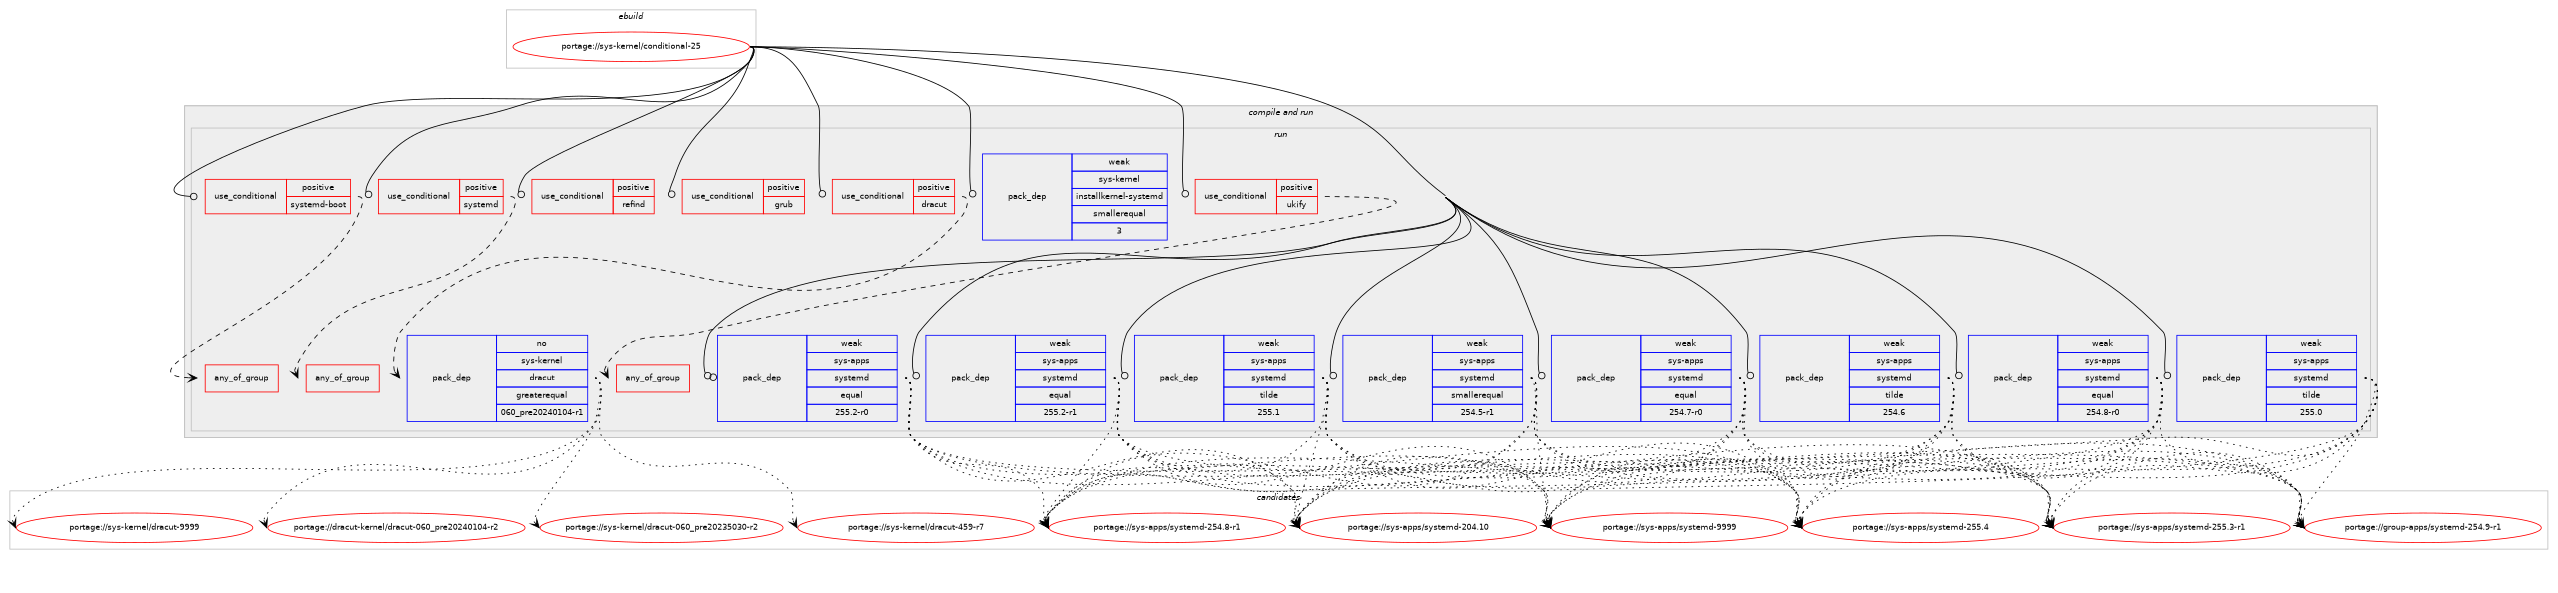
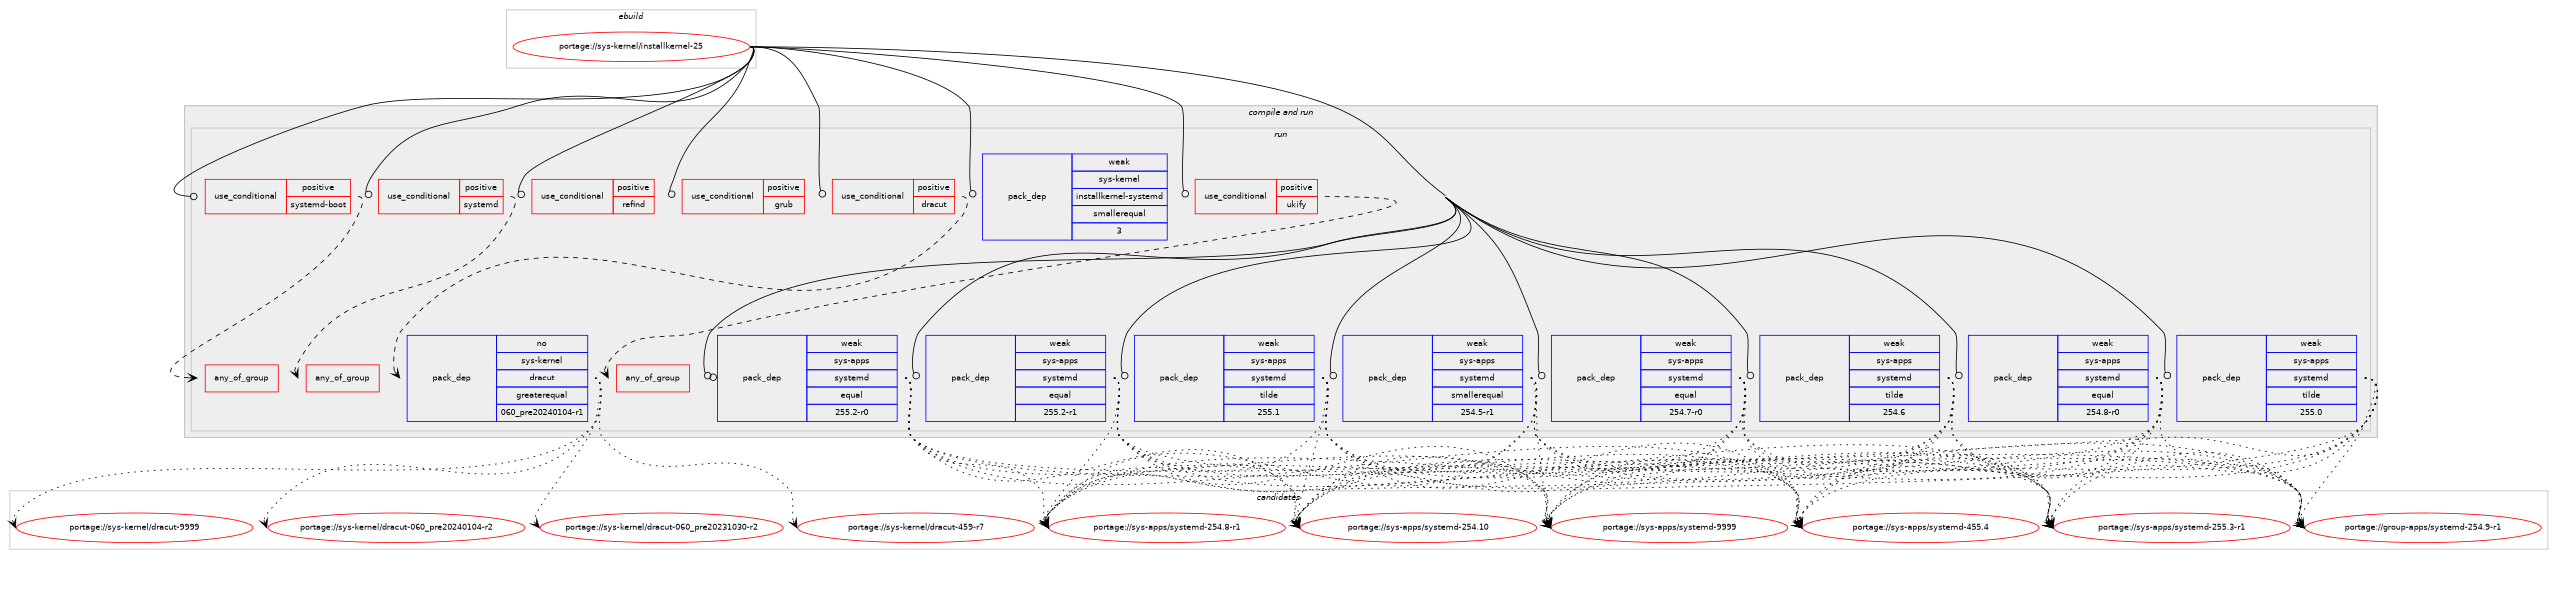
node "portage://sys-kernel/conditional-25": label "portage://sys-kernel/conditional-25" -> "portage://sys-kernel/installkernel-25"
node "portage://dracut-kernel/dracut-060_pre20240104-r2": label "portage://dracut-kernel/dracut-060_pre20240104-r2" -> "portage://sys-kernel/dracut-060_pre20240104-r2"
node "portage://sys-kernel/dracut-060_pre20235030-r2": label "portage://sys-kernel/dracut-060_pre20235030-r2" -> "portage://sys-kernel/dracut-060_pre20231030-r2"
node "portage://sys-apps/systemd-204.10": label "portage://sys-apps/systemd-204.10" -> "portage://sys-apps/systemd-254.10"
node "portage://sys-apps/systemd-255.4": label "portage://sys-apps/systemd-255.4" -> "portage://sys-apps/systemd-455.4"
